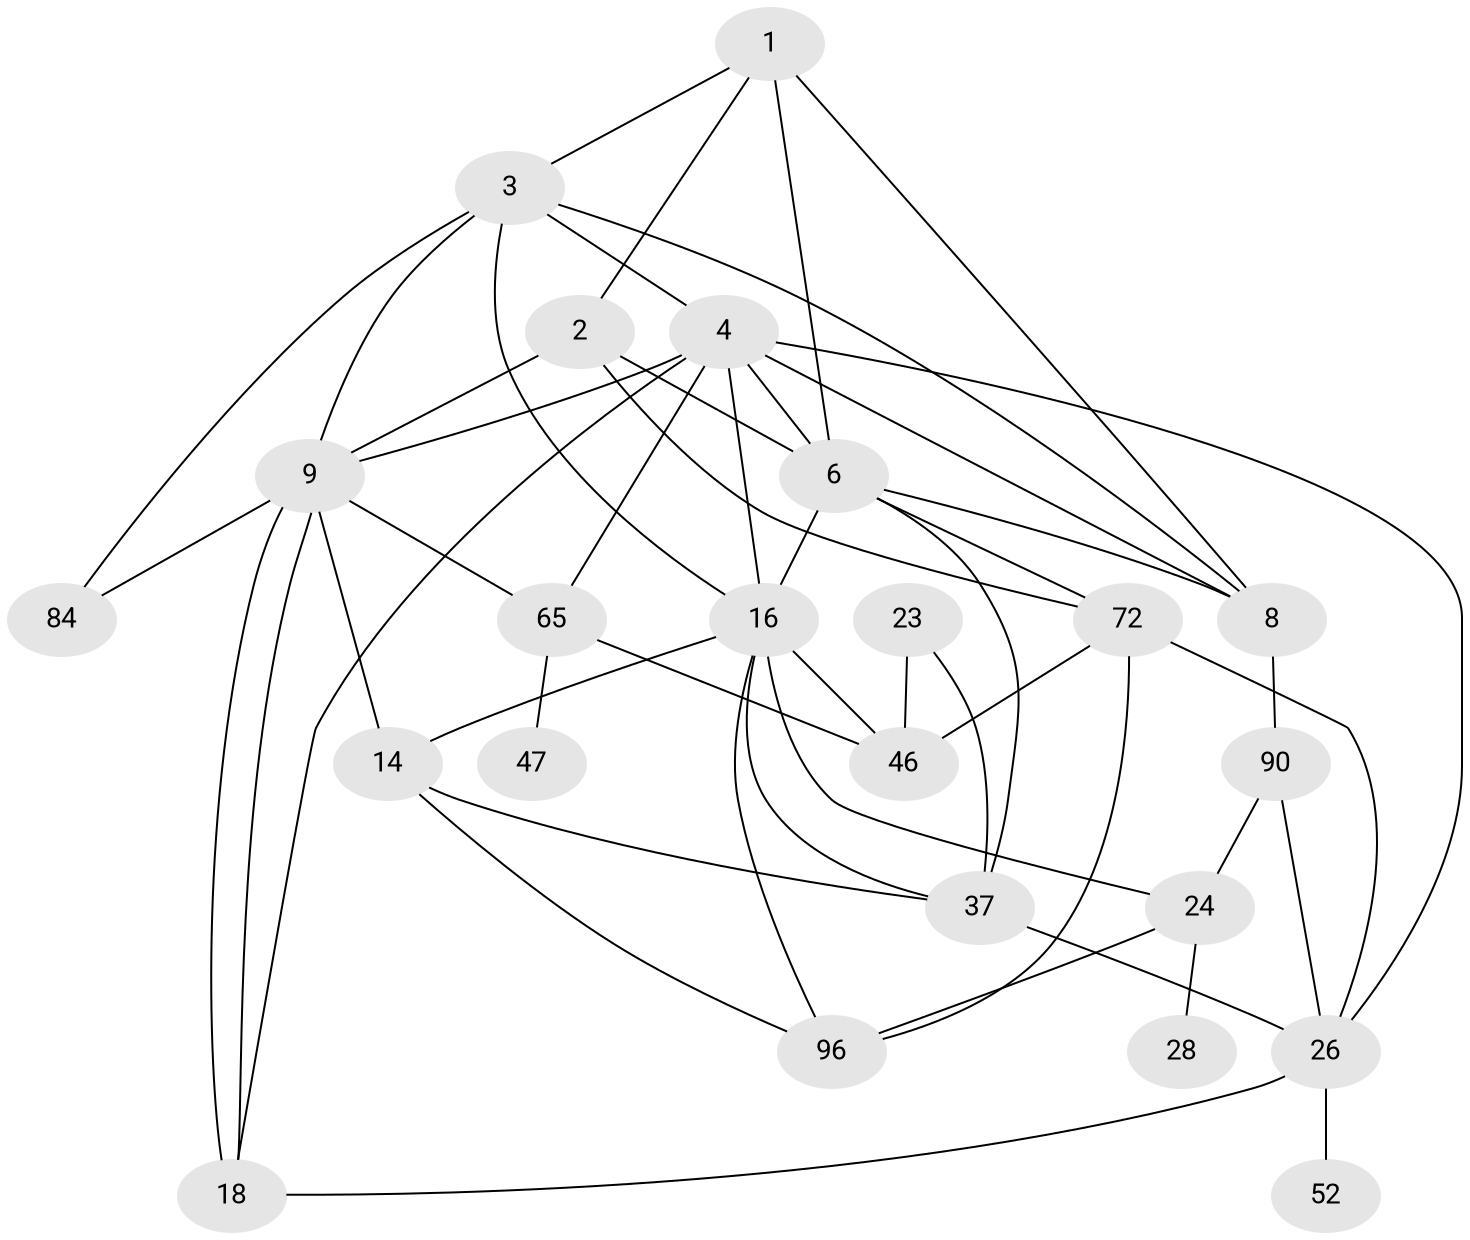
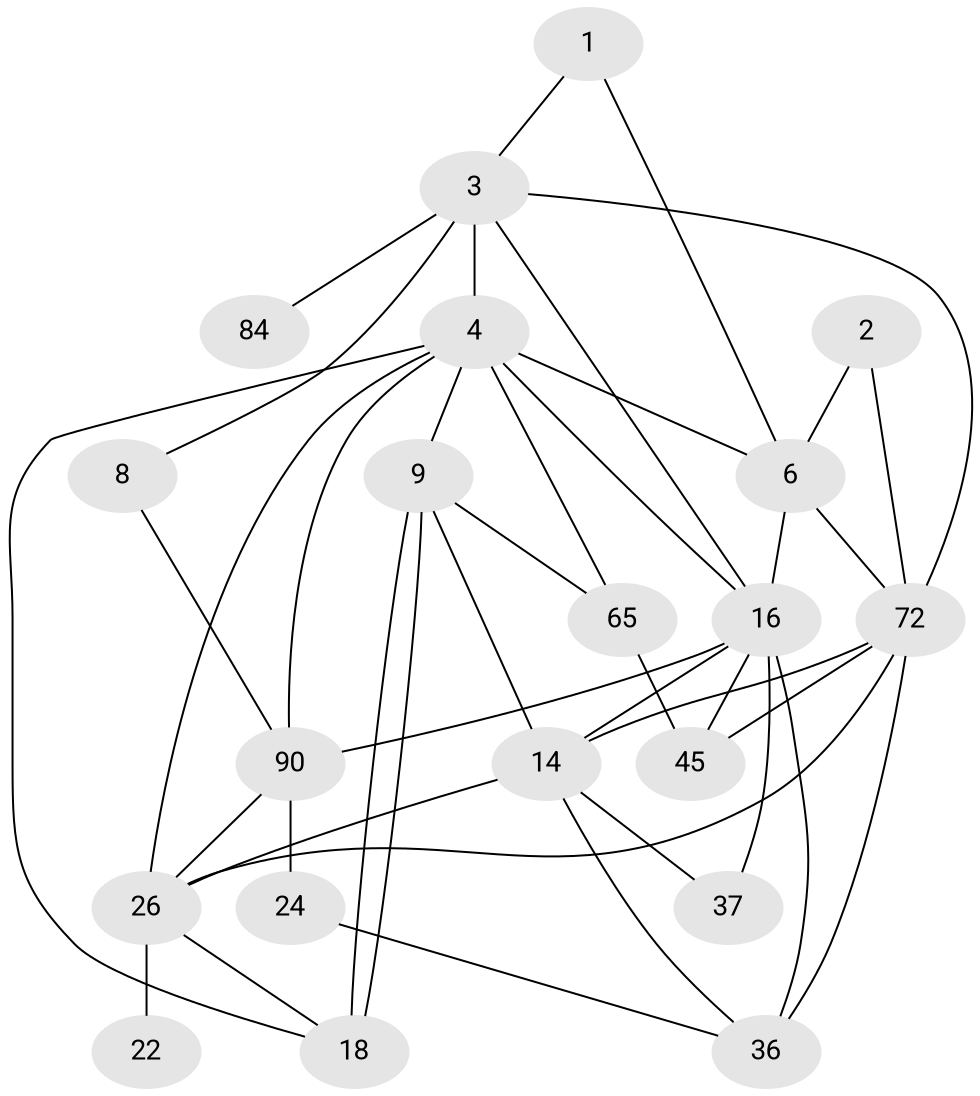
edge "1" -- "2": removed
edge "3" -- "9": now "3" -- "72"
edge "1" -- "8": removed
edge "2" -- "9": removed
edge "4" -- "8": now "4" -- "90"
edge "6" -- "8": removed
edge "9" -- "84": removed
node "23": removed
edge "6" -- "37": removed
edge "72" -- "14": added
node "47": removed
node "46": label "46" -> "45"
edge "16" -- "24": now "16" -- "90"
edge "37" -- "26": now "14" -- "26"
node "96": label "96" -> "36"
node "28": removed
node "52": label "52" -> "22"
